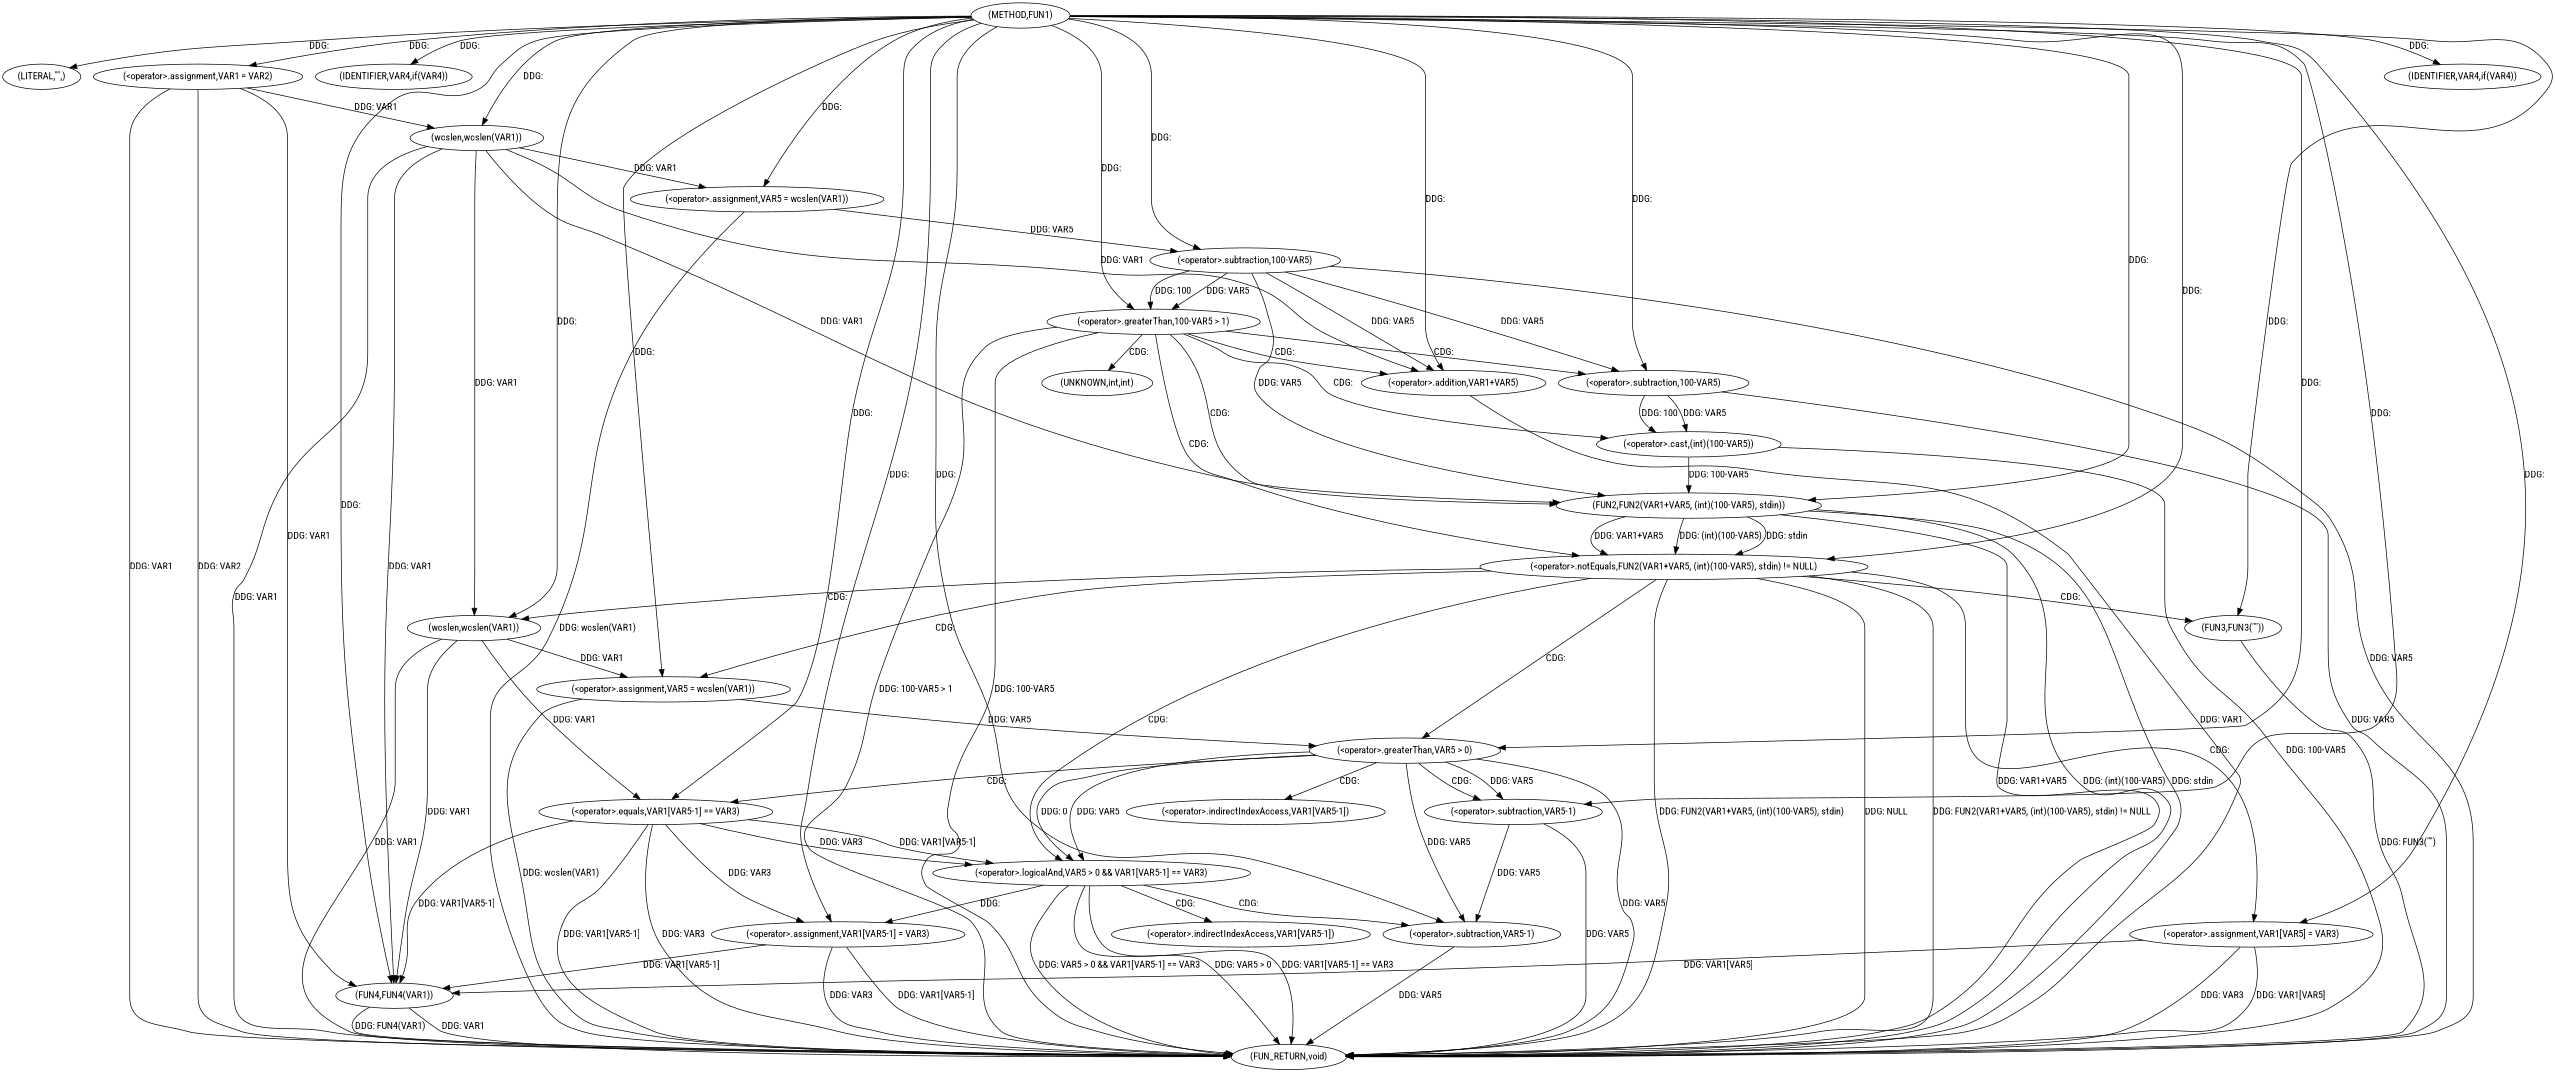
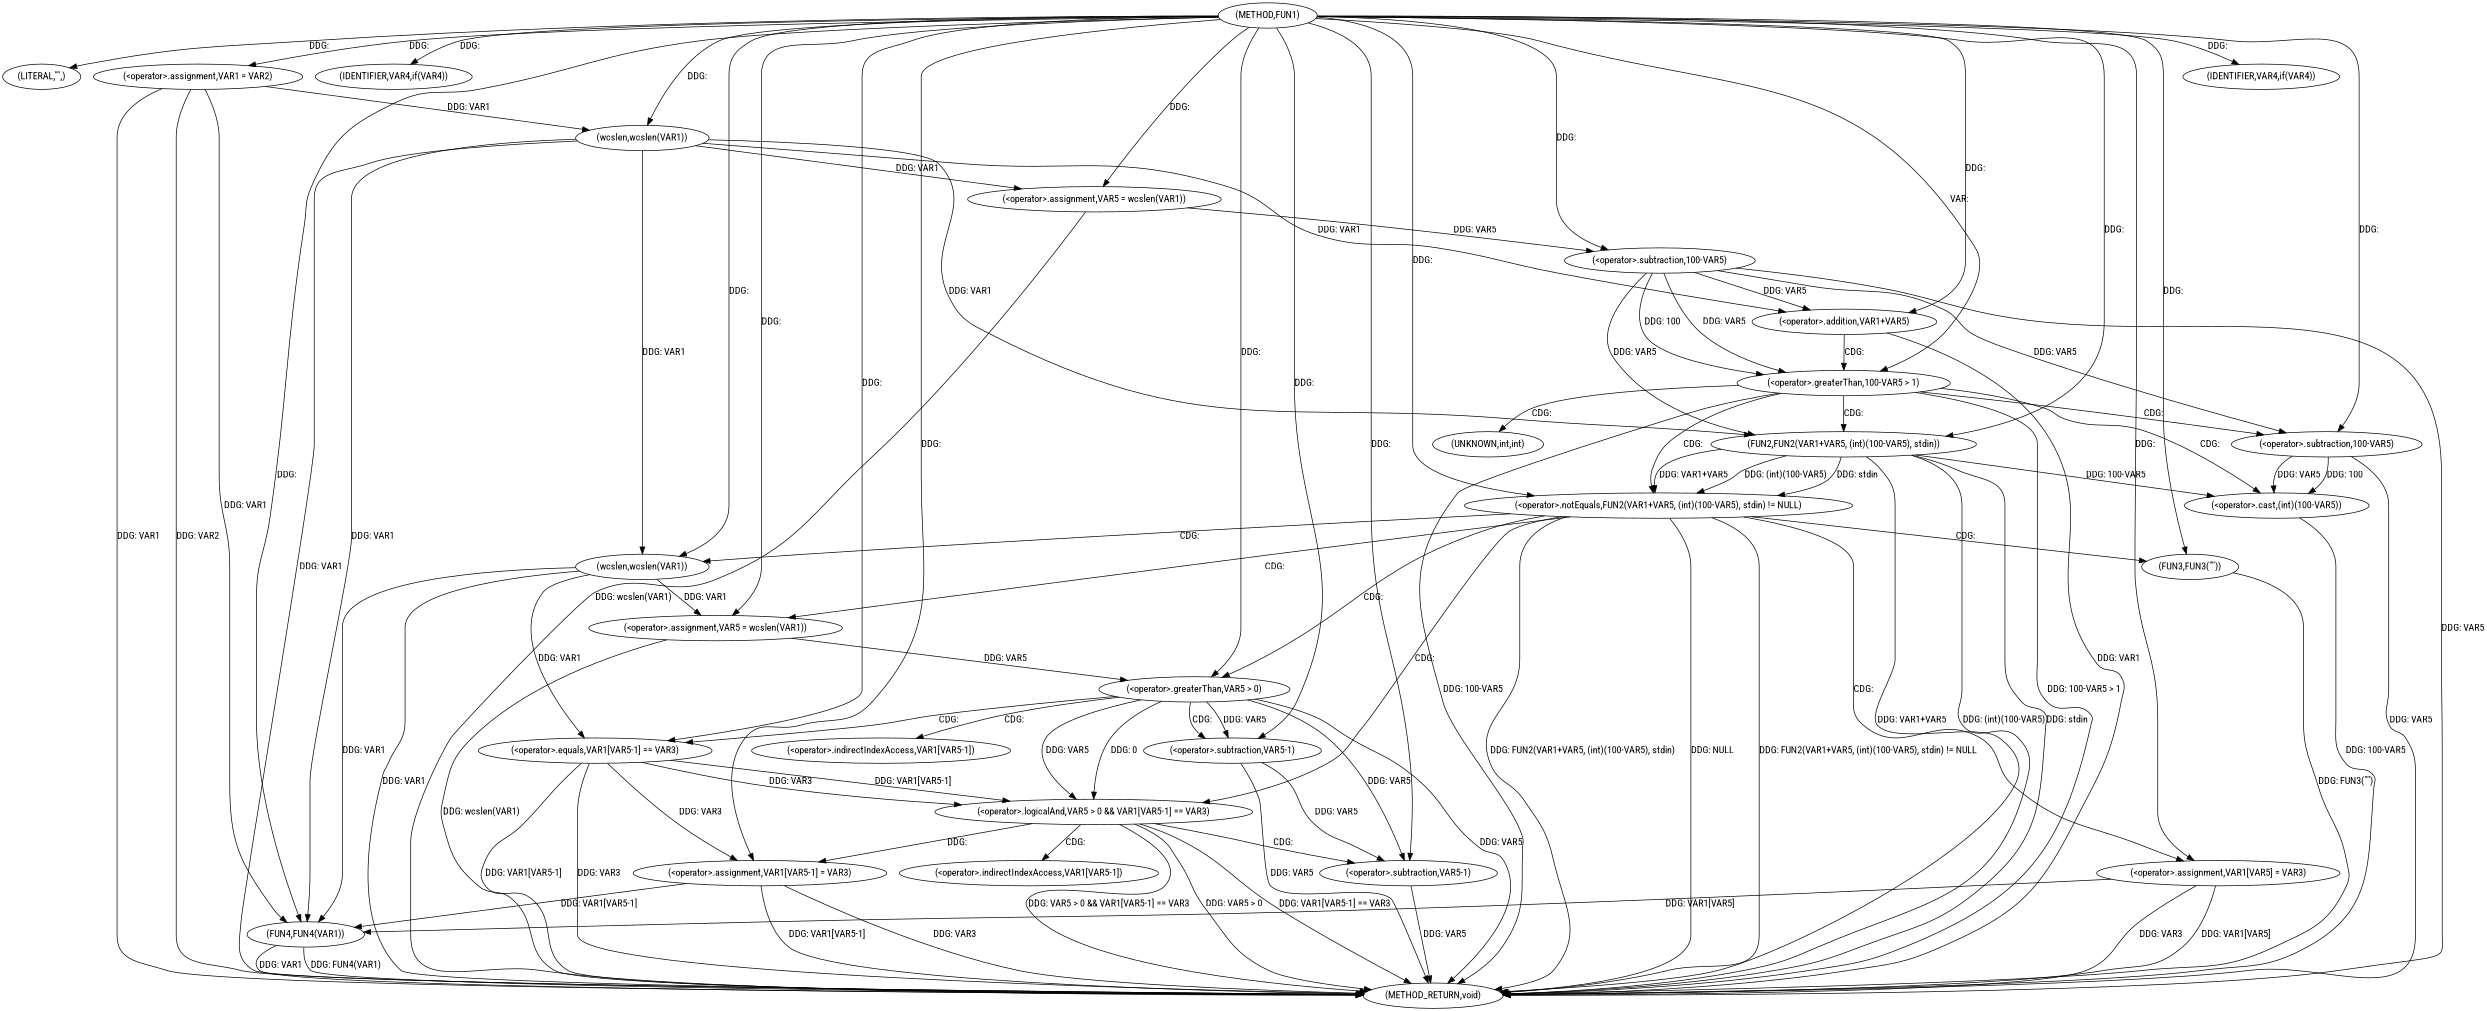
edge "(METHOD,FUN1)" -> "(<operator>.greaterThan,100-VAR5 > 1)": label "DDG: " -> "VAR: "
edge "(<operator>.greaterThan,100-VAR5 > 1)" -> "(<operator>.addition,VAR1+VAR5)": reversed
edge "(<operator>.cast,(int)(100-VAR5))" -> "(FUN2,FUN2(VAR1+VAR5, (int)(100-VAR5), stdin))": reversed
edge "(<operator>.equals,VAR1[VAR5-1] == VAR3)" -> "(FUN4,FUN4(VAR1))": removed, label "DDG: VAR1[VAR5-1]"
node "(FUN_RETURN,void)": label "(FUN_RETURN,void)" -> "(METHOD_RETURN,void)"
